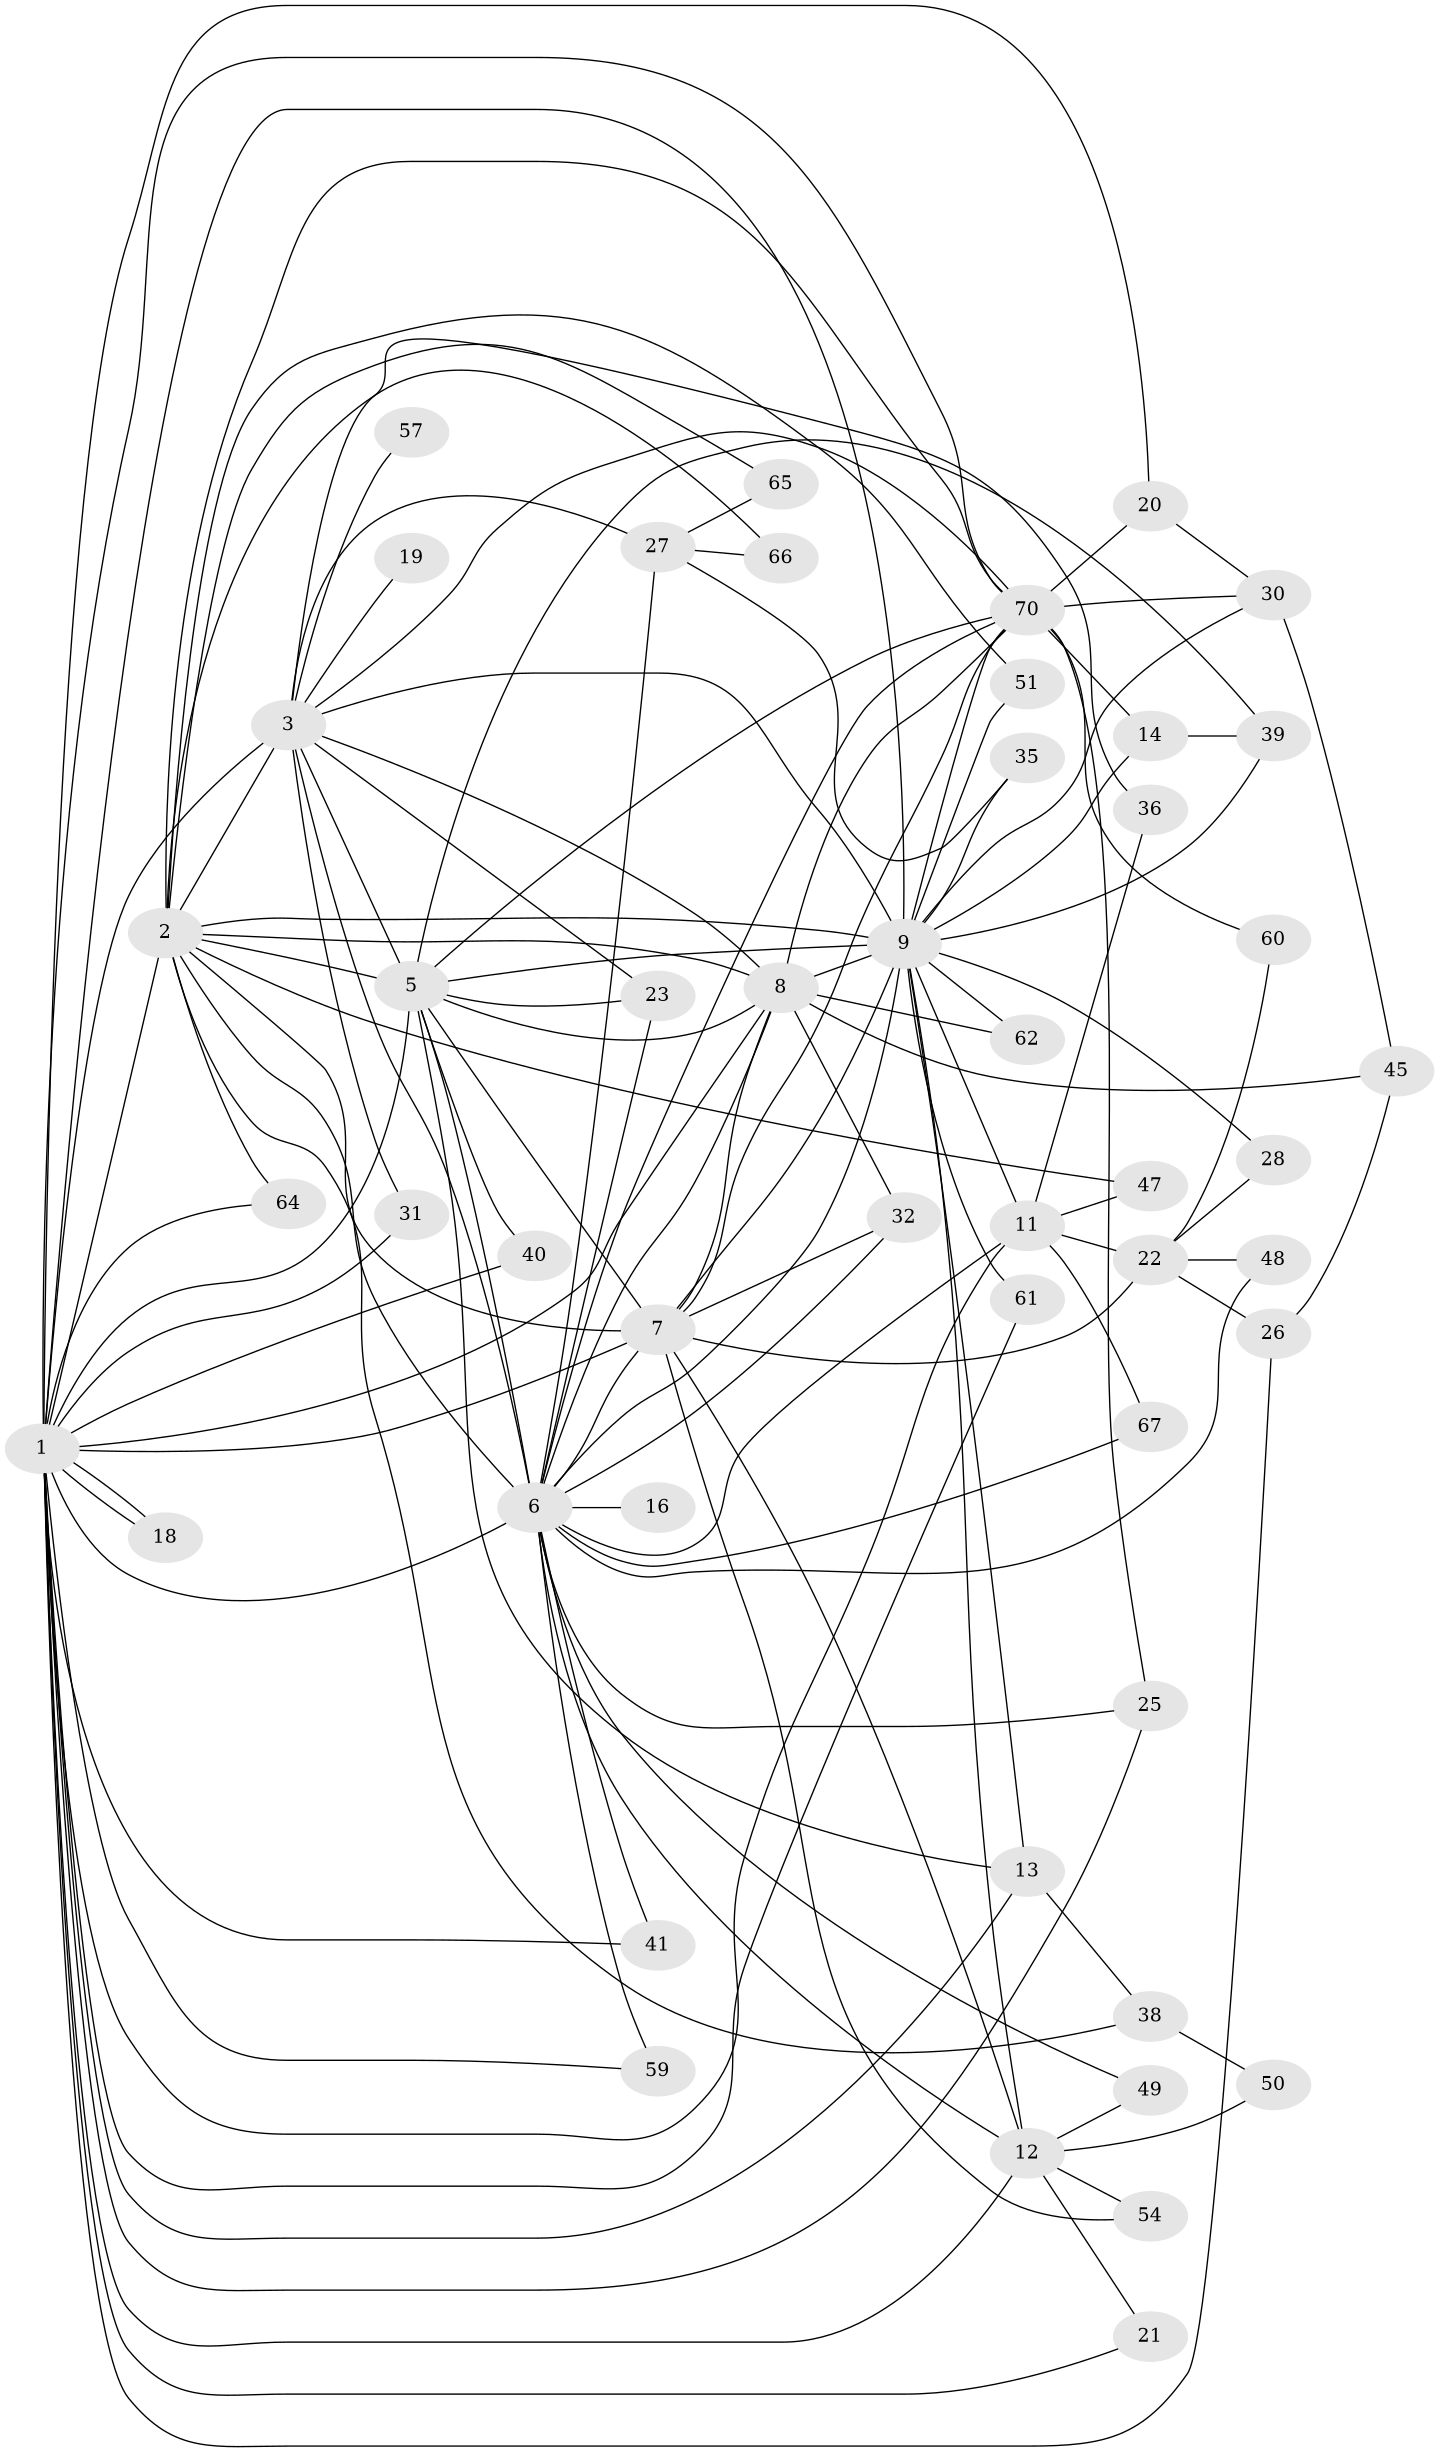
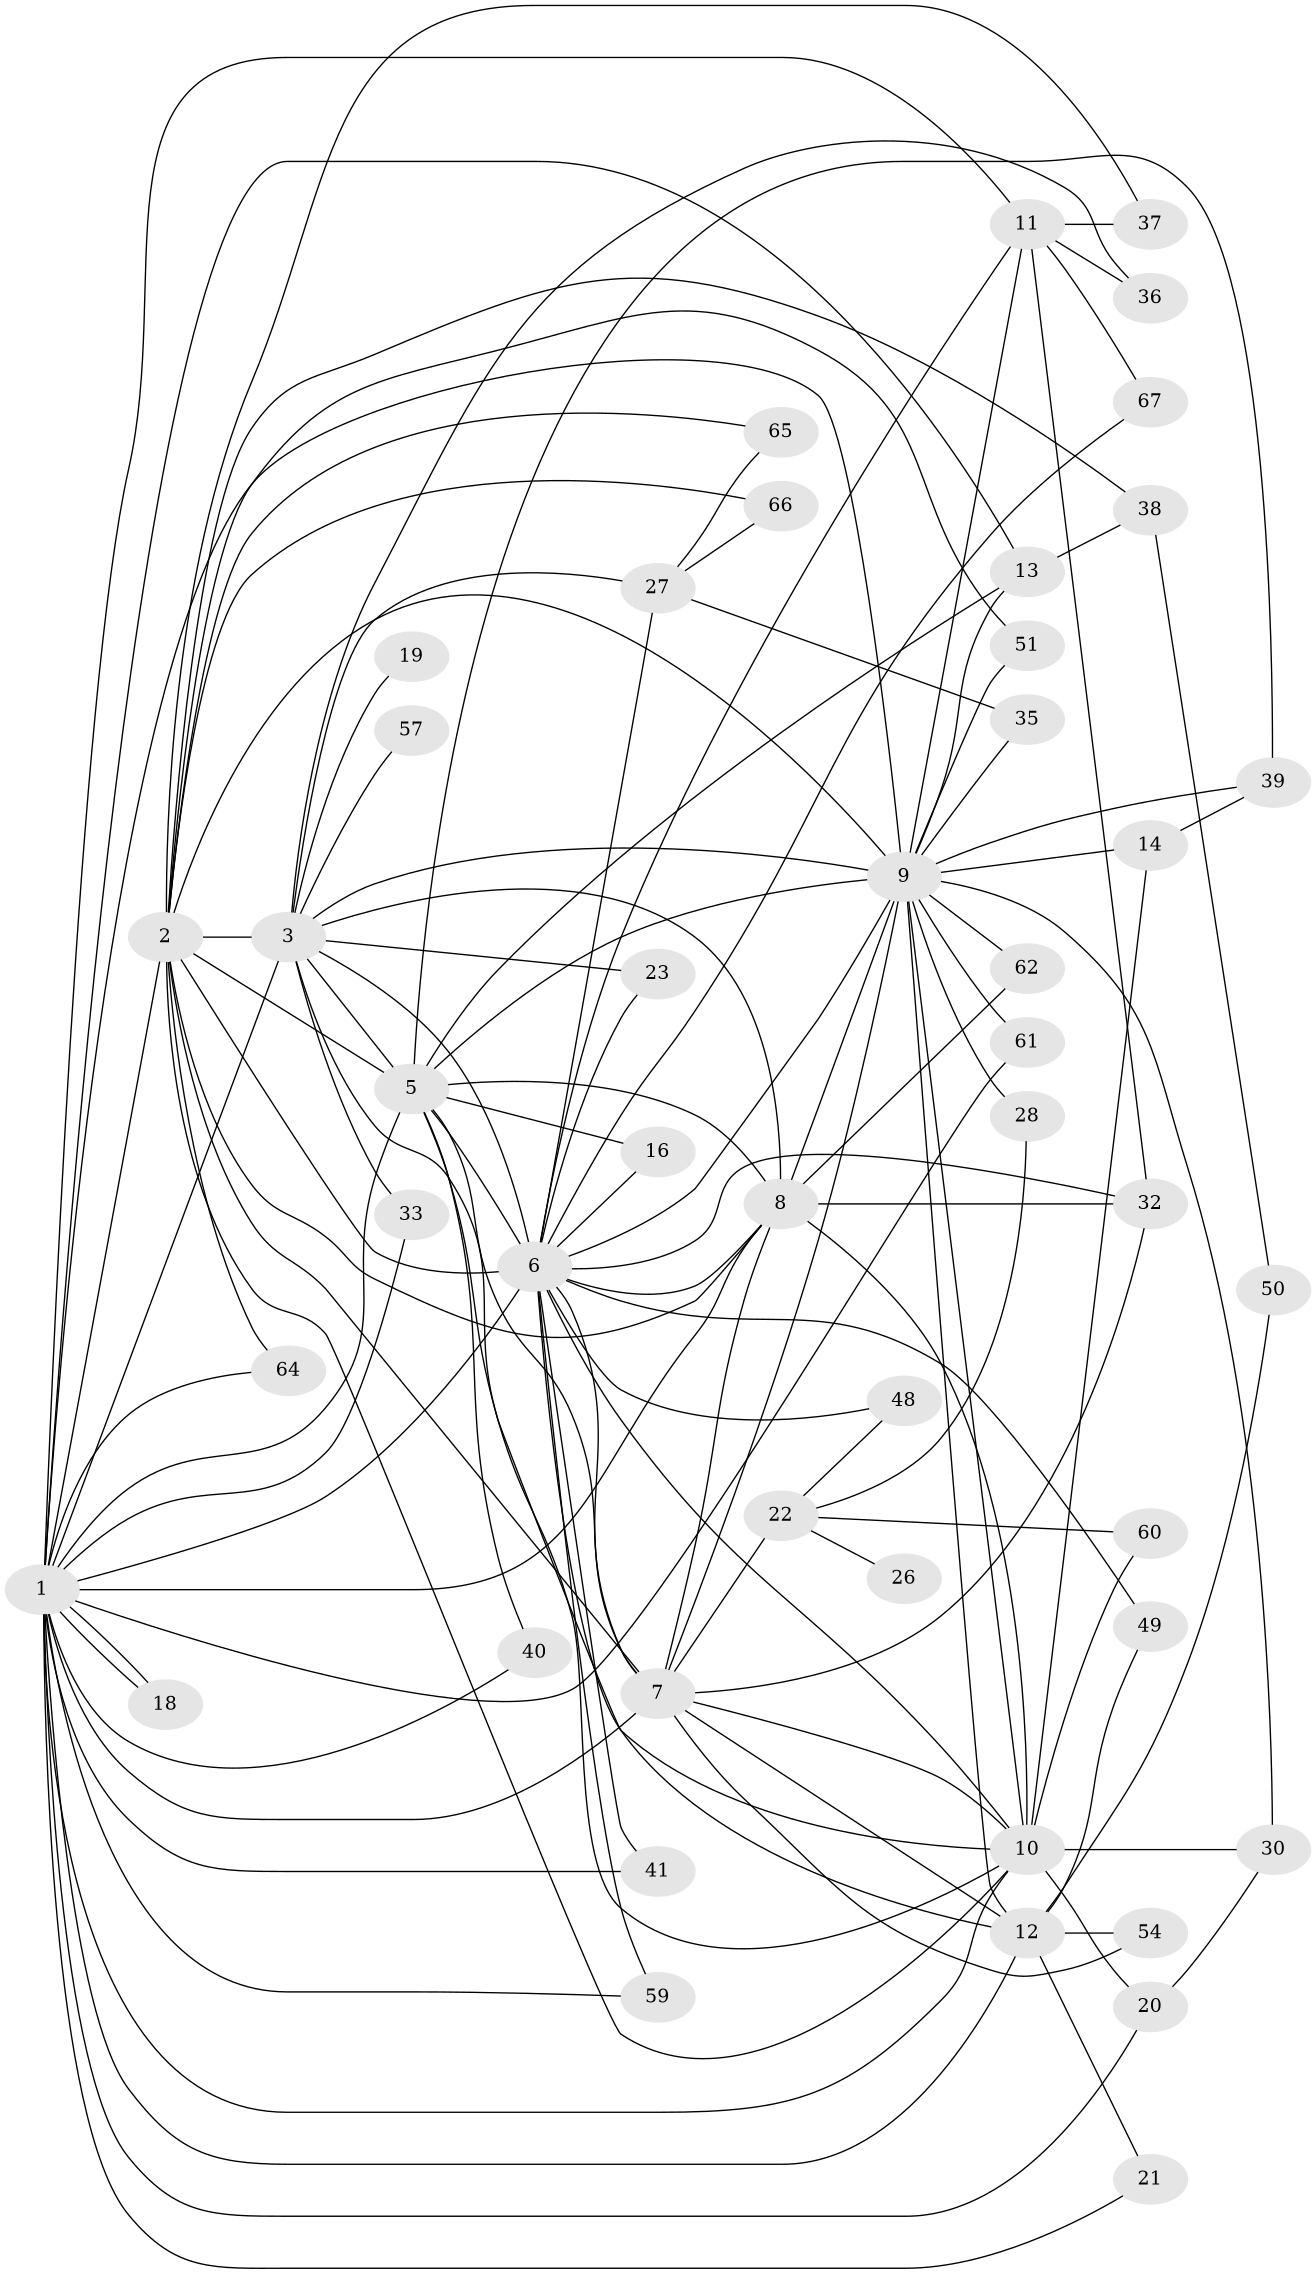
node "70": label "70" -> "10"
edge "5" -- "23": now "5" -- "16"
node "45": removed
node "47": label "47" -> "37"
node "31": label "31" -> "33"
edge "11" -- "22": now "11" -- "32"
node "25": removed
edge "26" -- "1": removed
